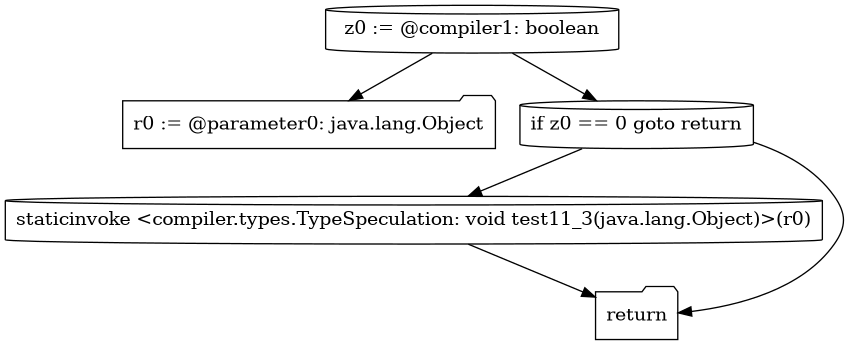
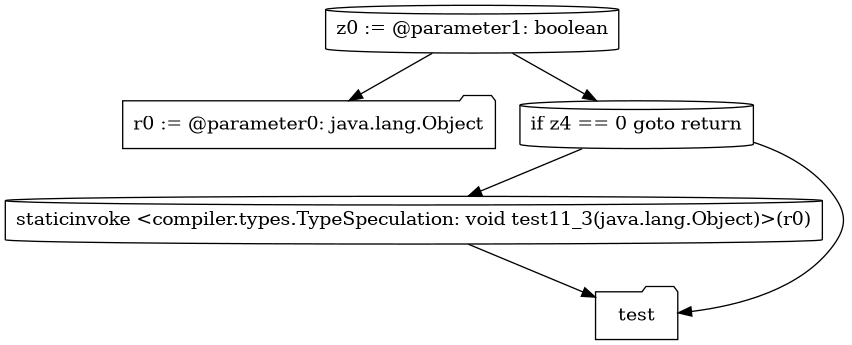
node "z0 := @compiler1: boolean": label "z0 := @compiler1: boolean" -> "z0 := @parameter1: boolean"
node "if z0 == 0 goto return": label "if z0 == 0 goto return" -> "if z4 == 0 goto return"
node "return": label "return" -> "test"
